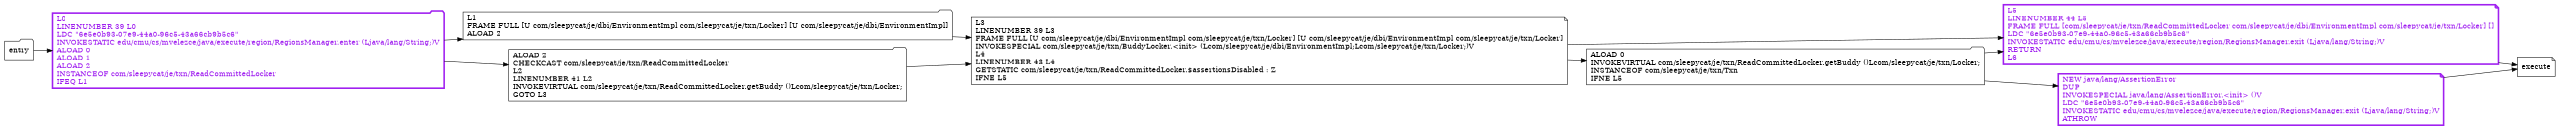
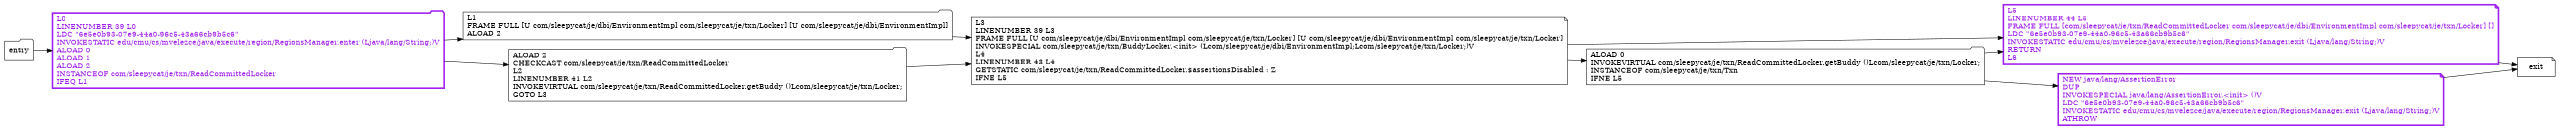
node "execute": label "execute" -> "exit"
